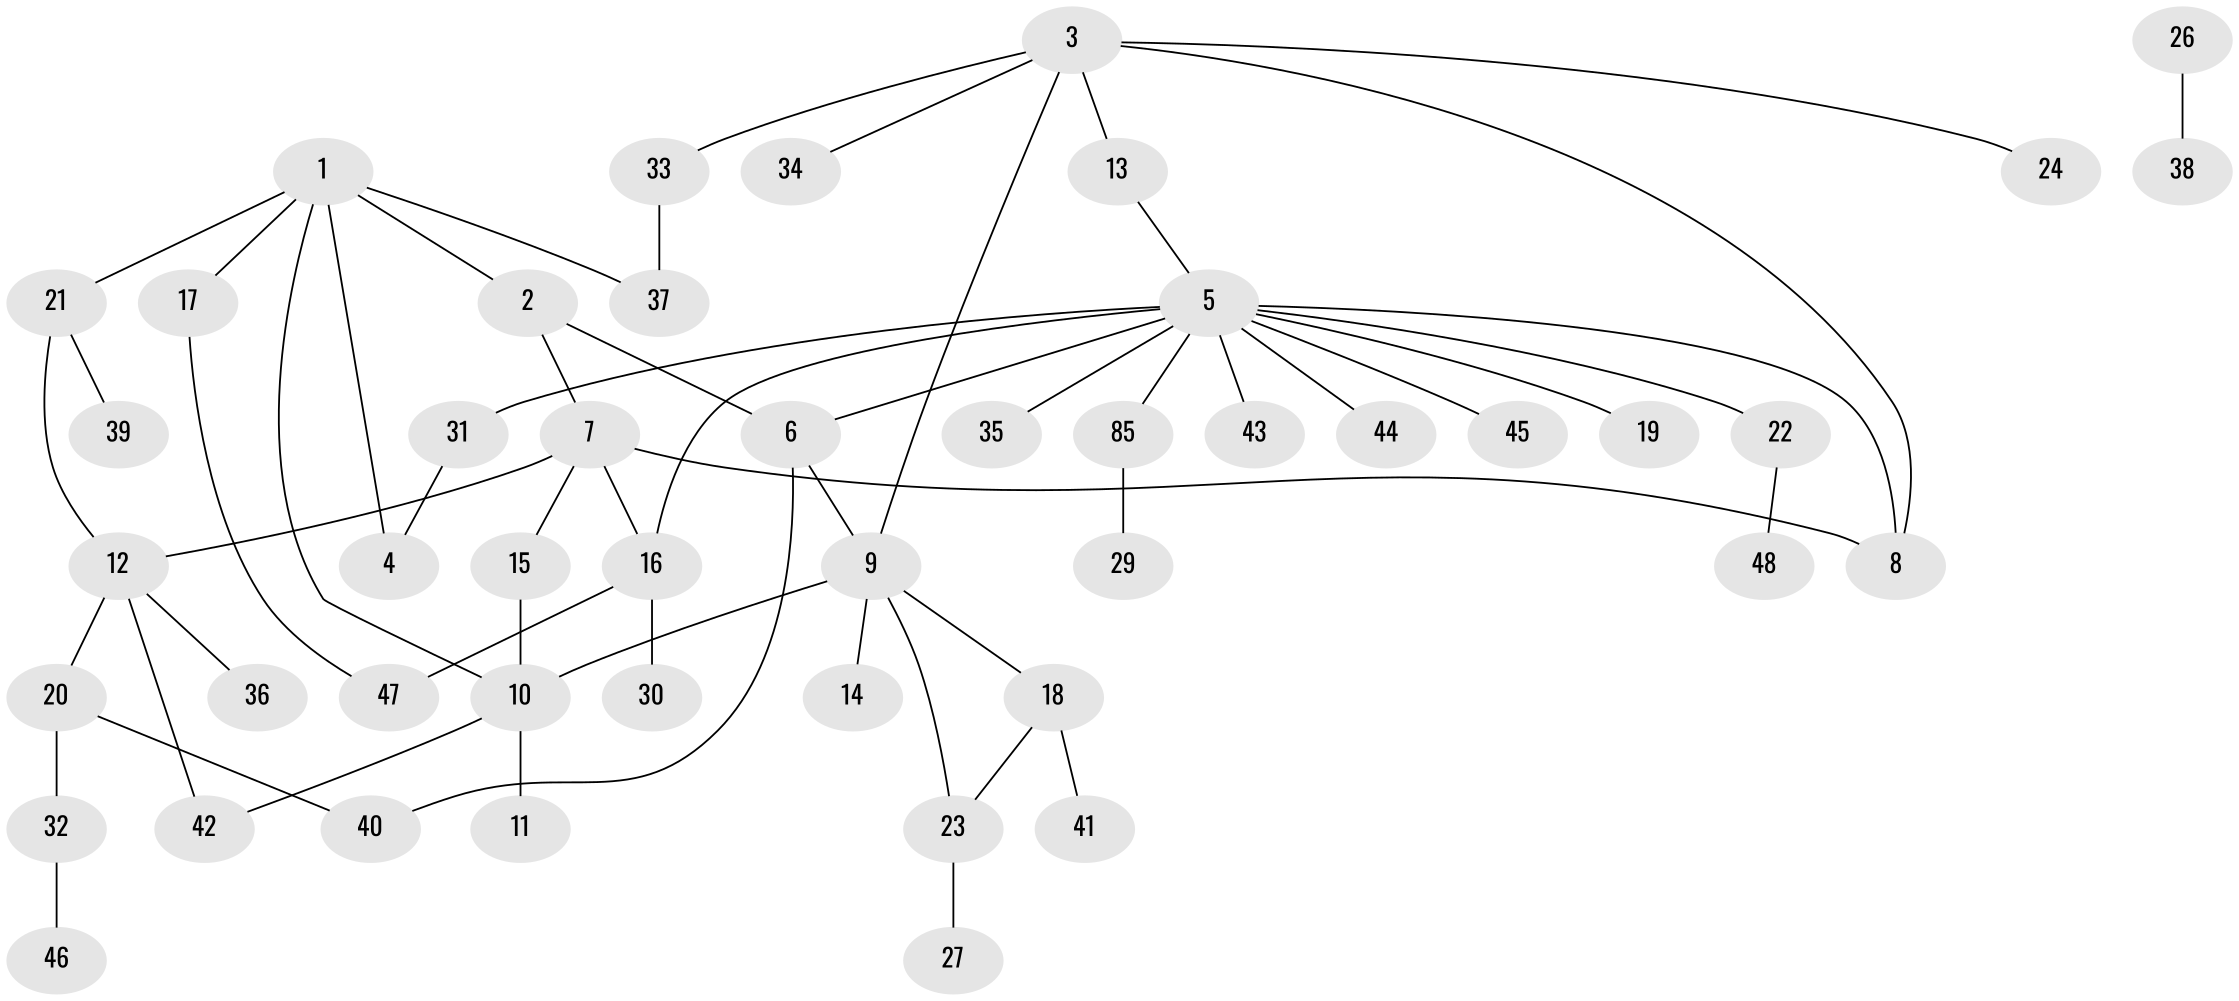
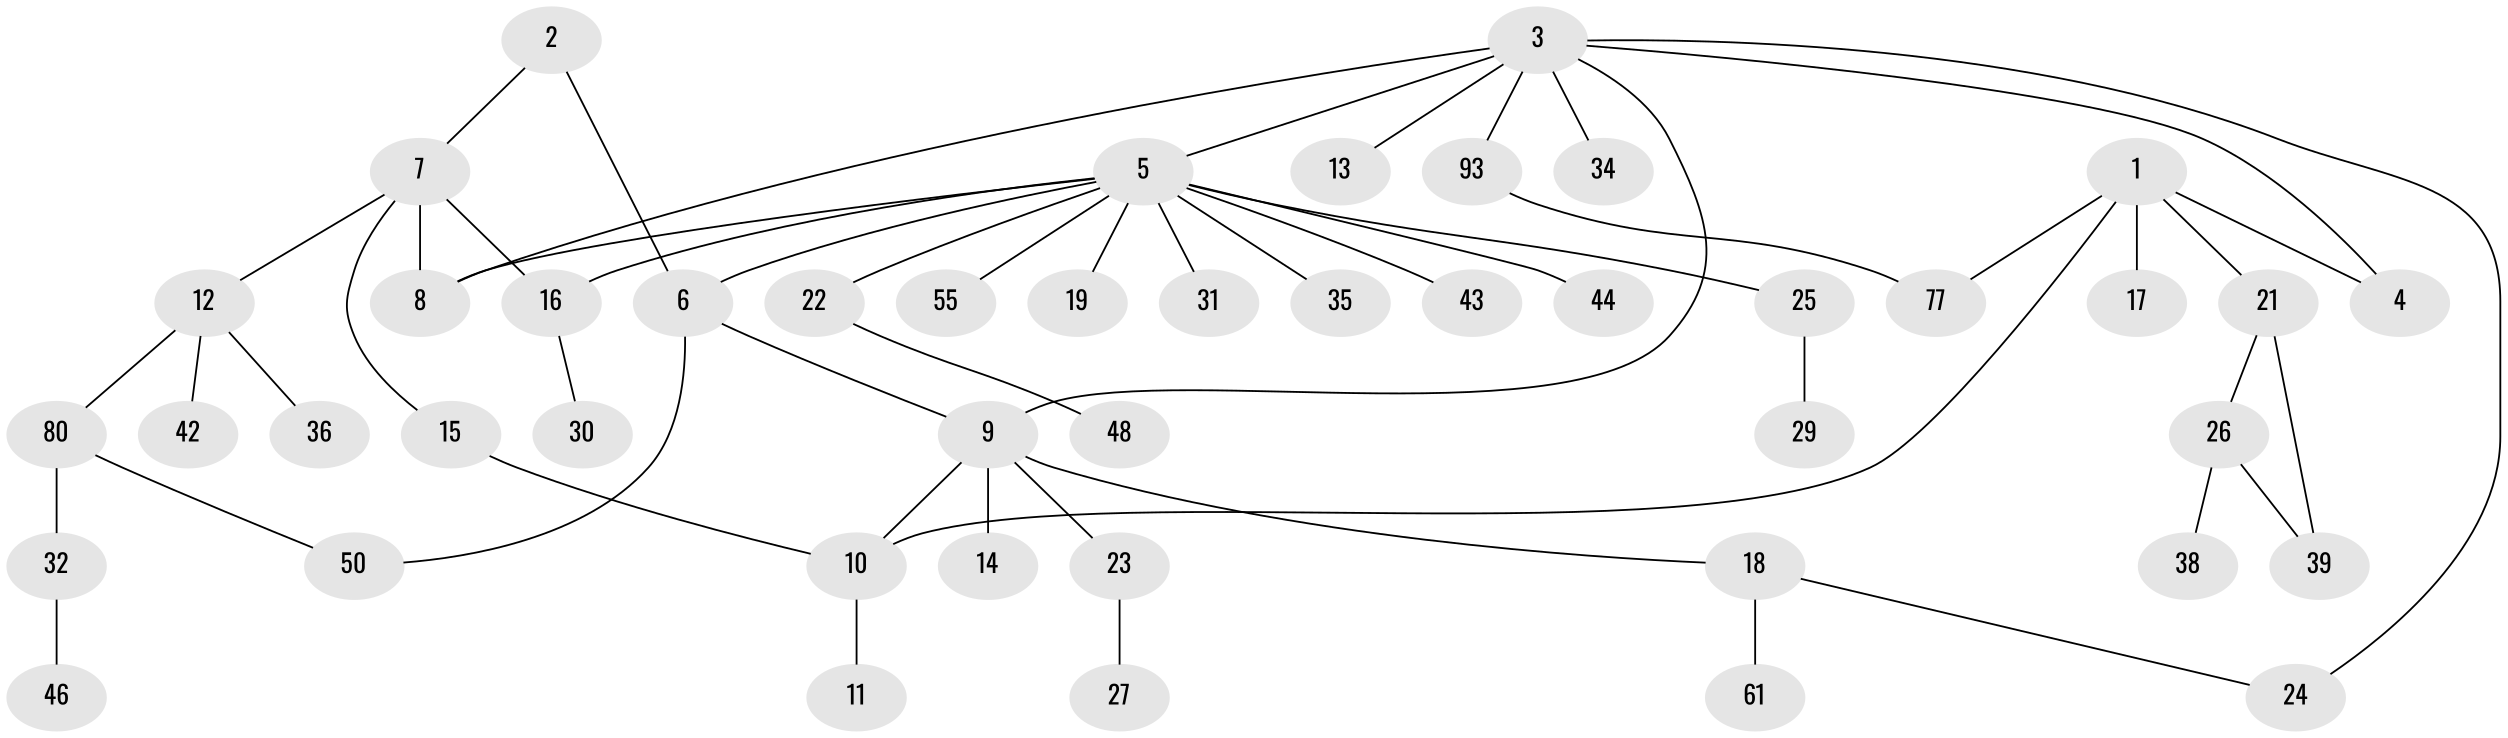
node "33": label "33" -> "93"
edge "1" -- "2": removed
edge "13" -- "5": now "3" -- "5"
node "37": label "37" -> "77"
node "85": label "85" -> "25"
node "45": label "45" -> "55"
edge "21" -- "12": now "21" -- "26"
edge "26" -- "39": added
edge "31" -- "4": now "3" -- "4"
node "20": label "20" -> "80"
node "47": removed
edge "18" -- "23": now "18" -- "24"
edge "10" -- "42": removed
node "40": label "40" -> "50"
node "41": label "41" -> "61"
